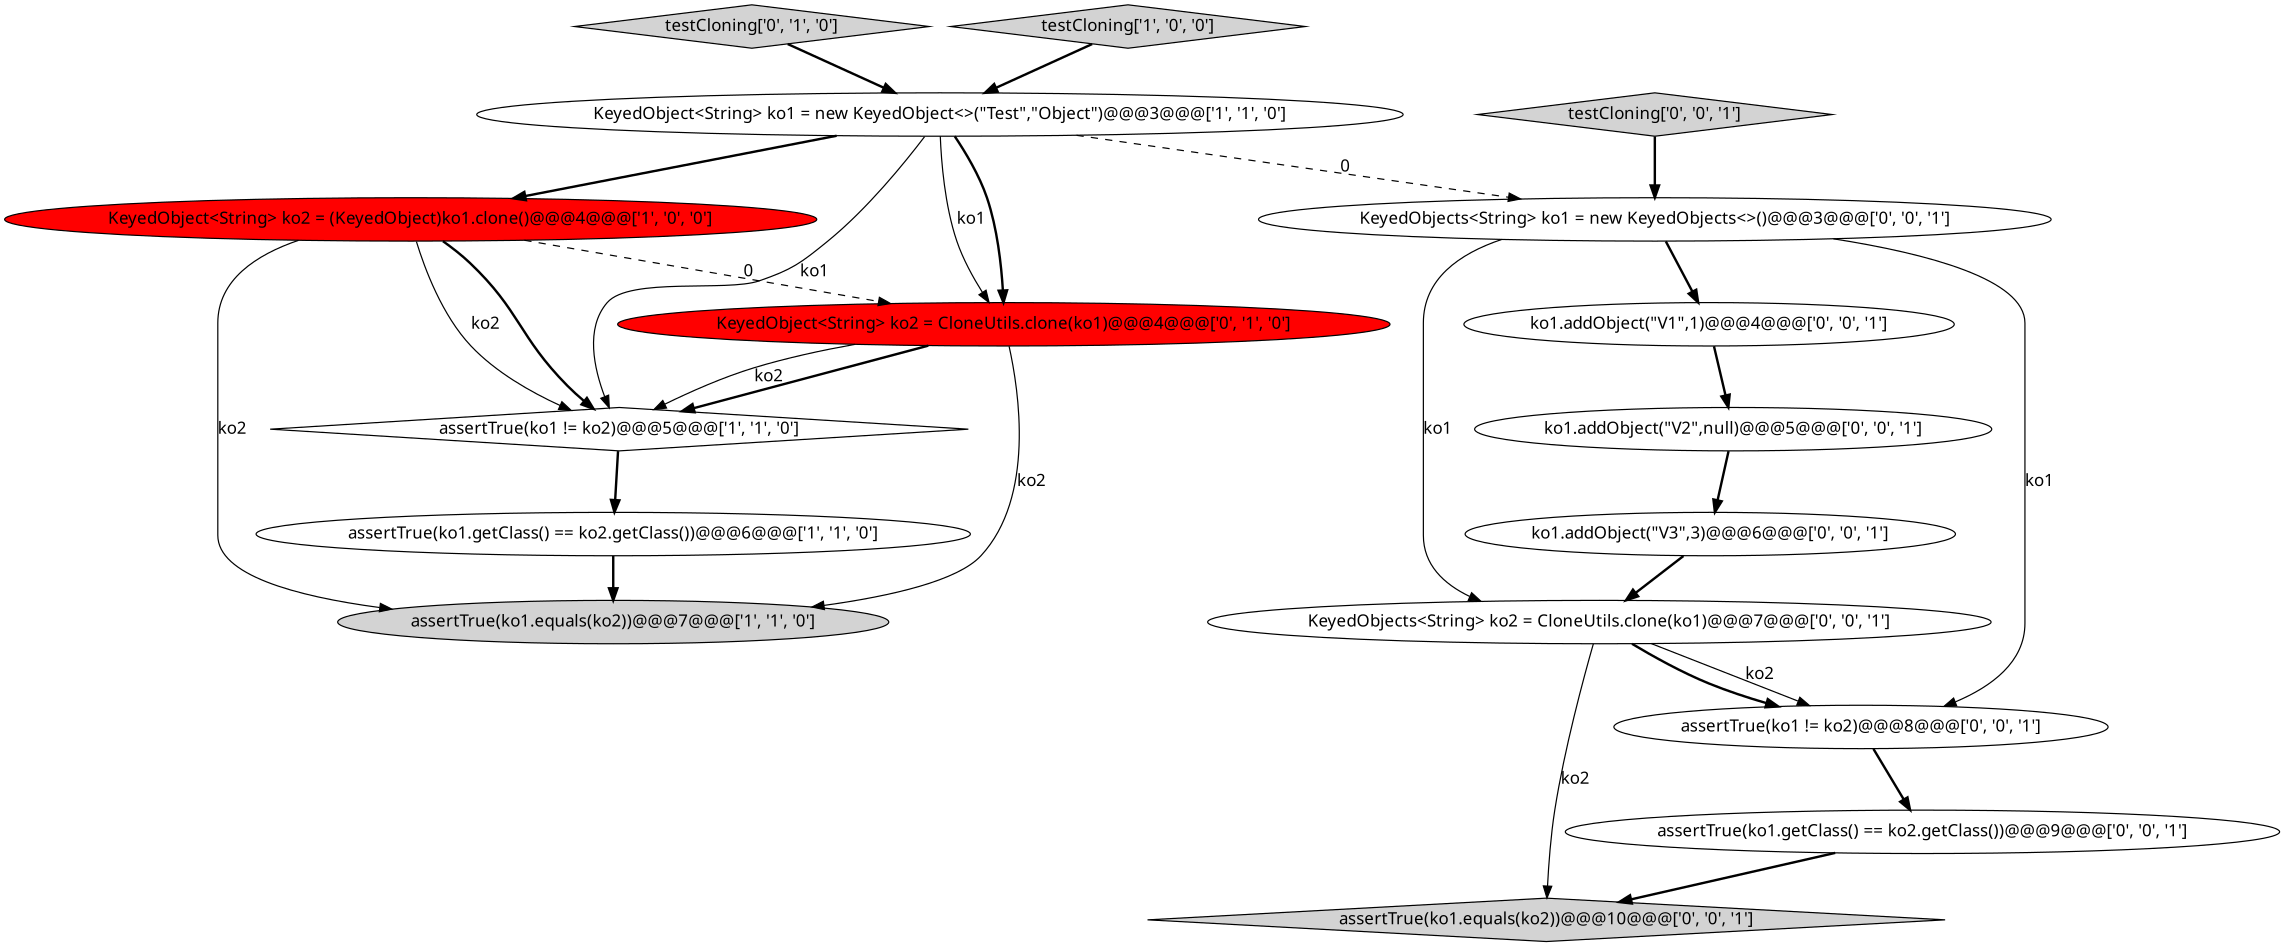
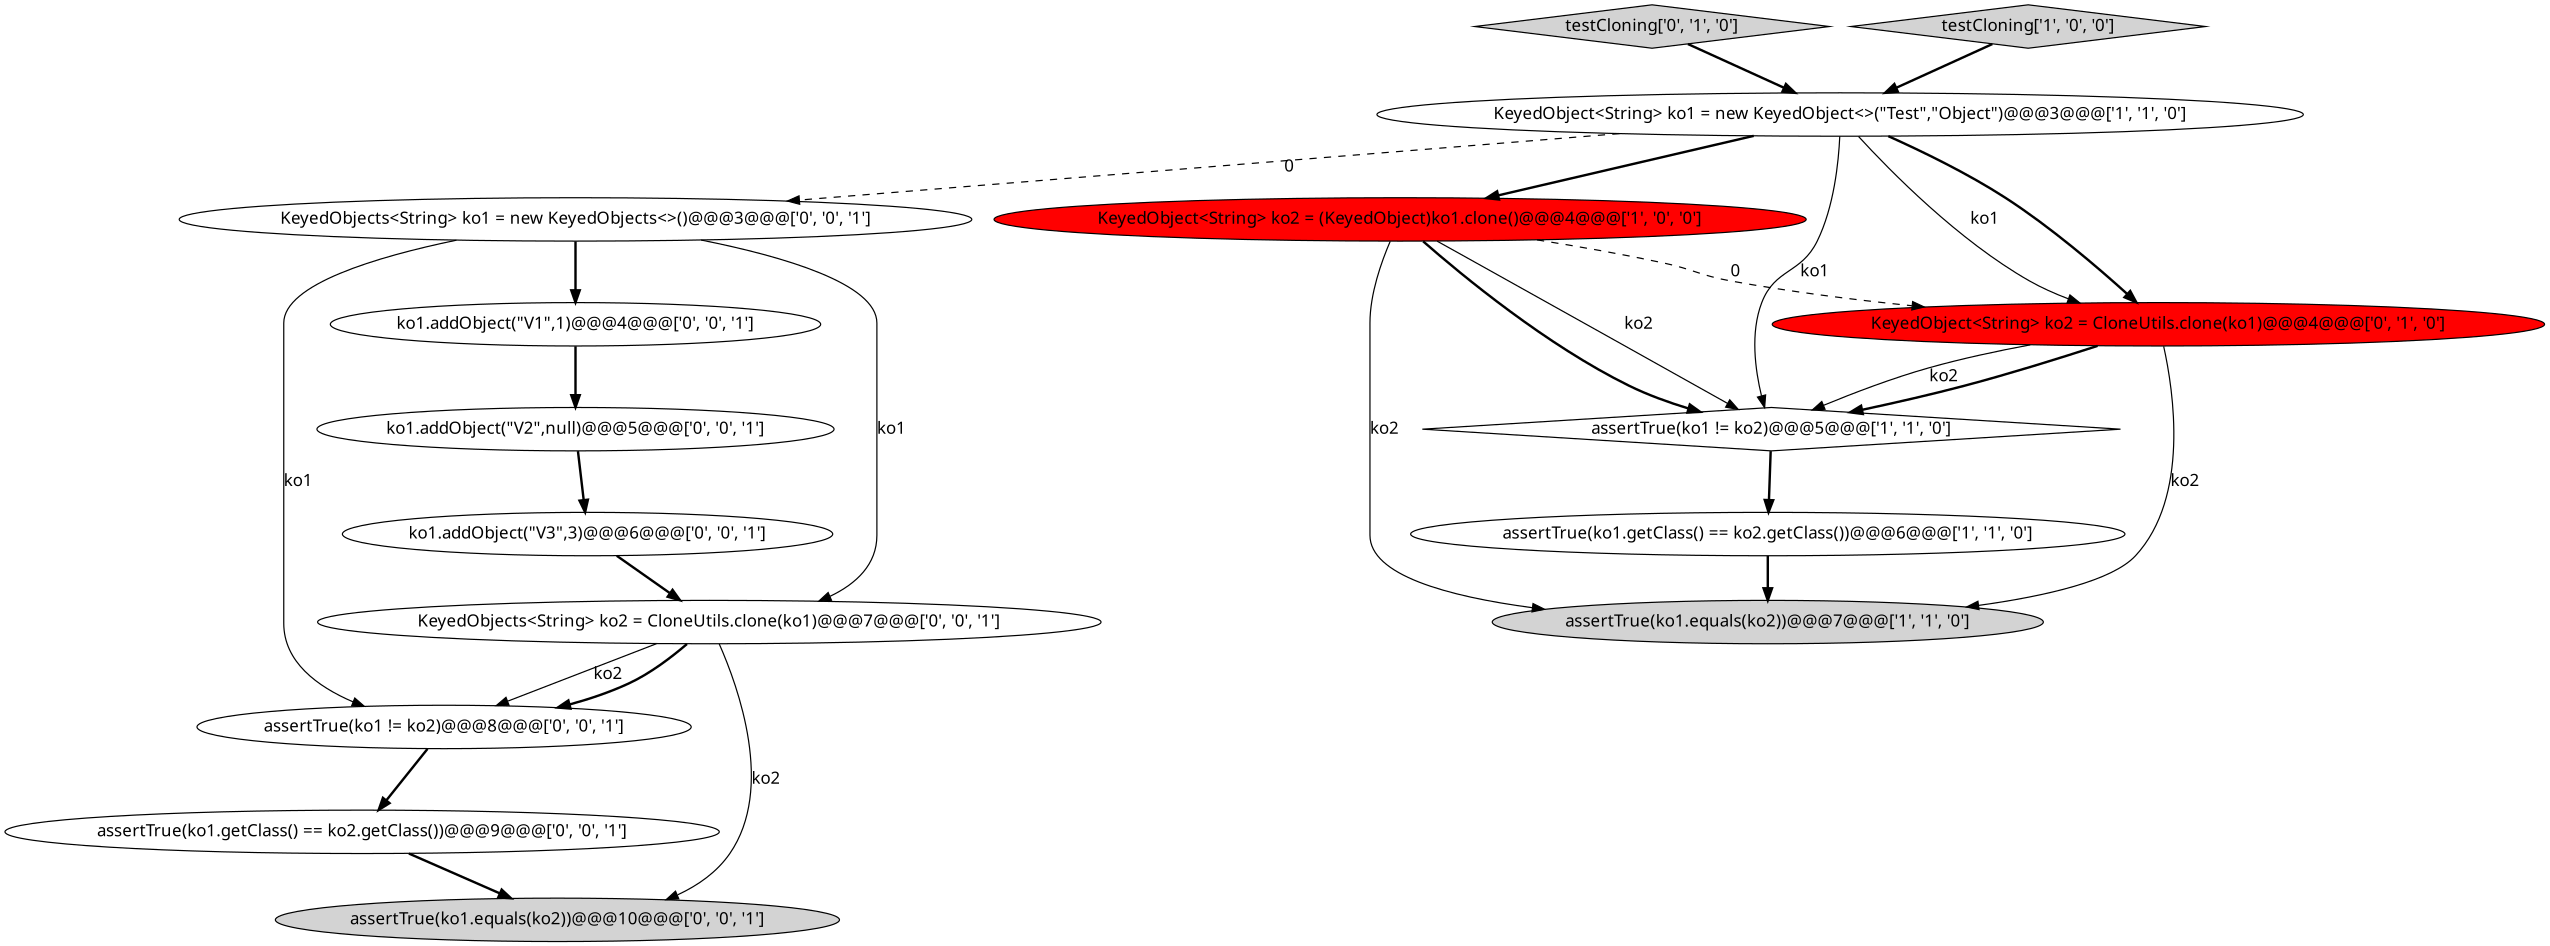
node "testCloning['0', '0', '1']": removed
node "assertTrue(ko1.equals(ko2))@@@10@@@['0', '0', '1']": shape diamond -> ellipse
